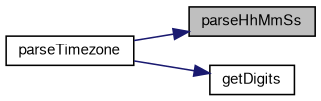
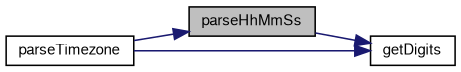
edge "parseHhMmSs" -> "getDigits": added
